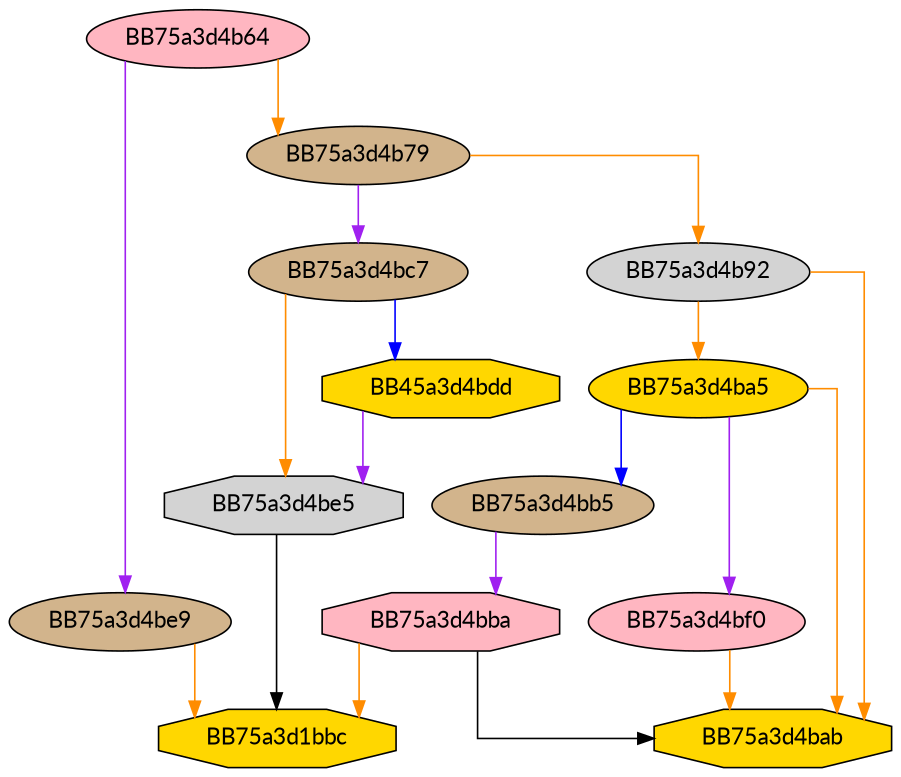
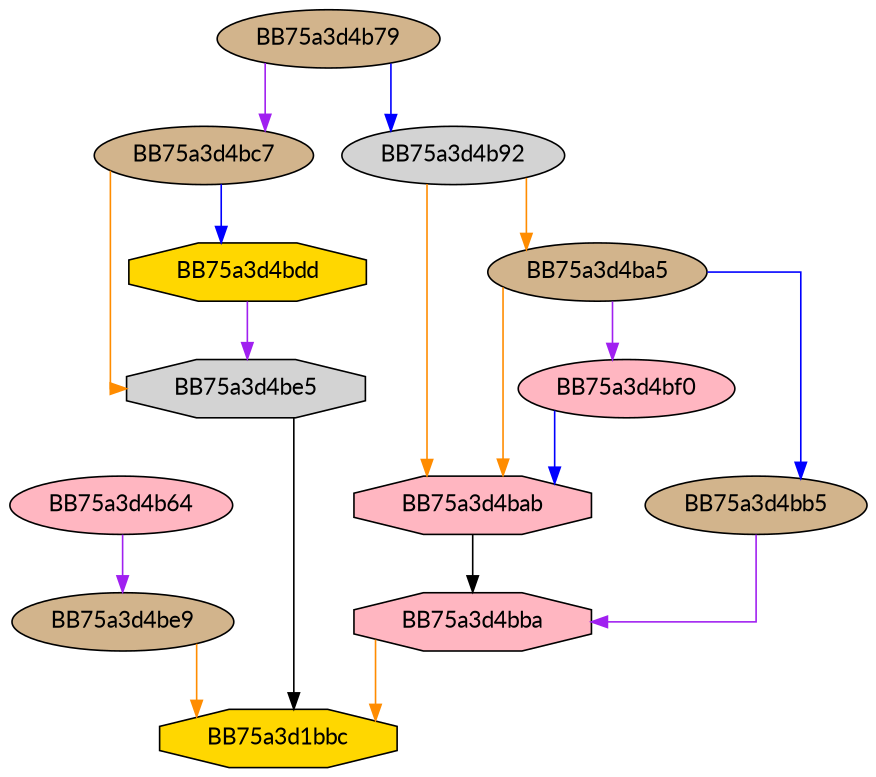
edge "BB75a3d4b64" -> "BB75a3d4b79": removed
edge "BB75a3d4b79" -> "BB75a3d4b92": color darkorange -> blue
node "BB45a3d4bdd": label "BB45a3d4bdd" -> "BB75a3d4bdd"
node "BB75a3d4ba5": fillcolor gold -> tan
edge "BB75a3d4bf0" -> "BB75a3d4bab": color darkorange -> blue
edge "BB75a3d4bba" -> "BB75a3d4bab": reversed
node "BB75a3d4bab": fillcolor gold -> lightpink
